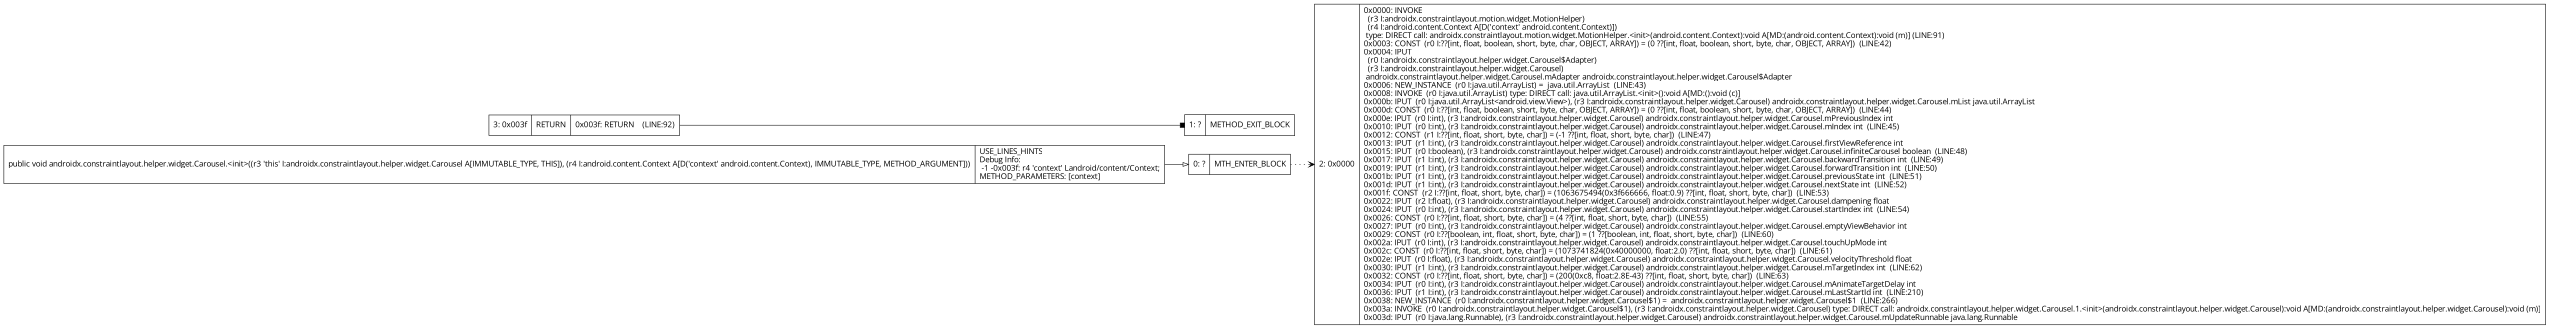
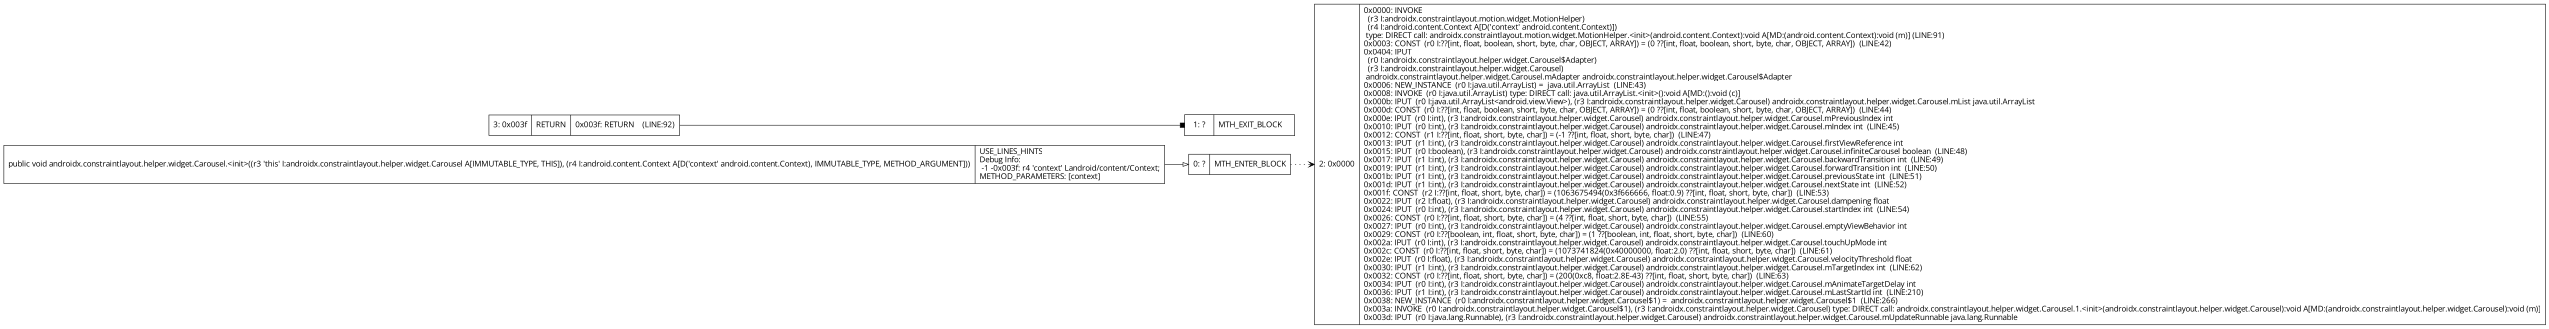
node "2: 0x0000": text "0x0004: IPUT" -> "0x0404: IPUT"
node "1: ?": text "METHOD_EXIT_BLOCK" -> "MTH_EXIT_BLOCK"
